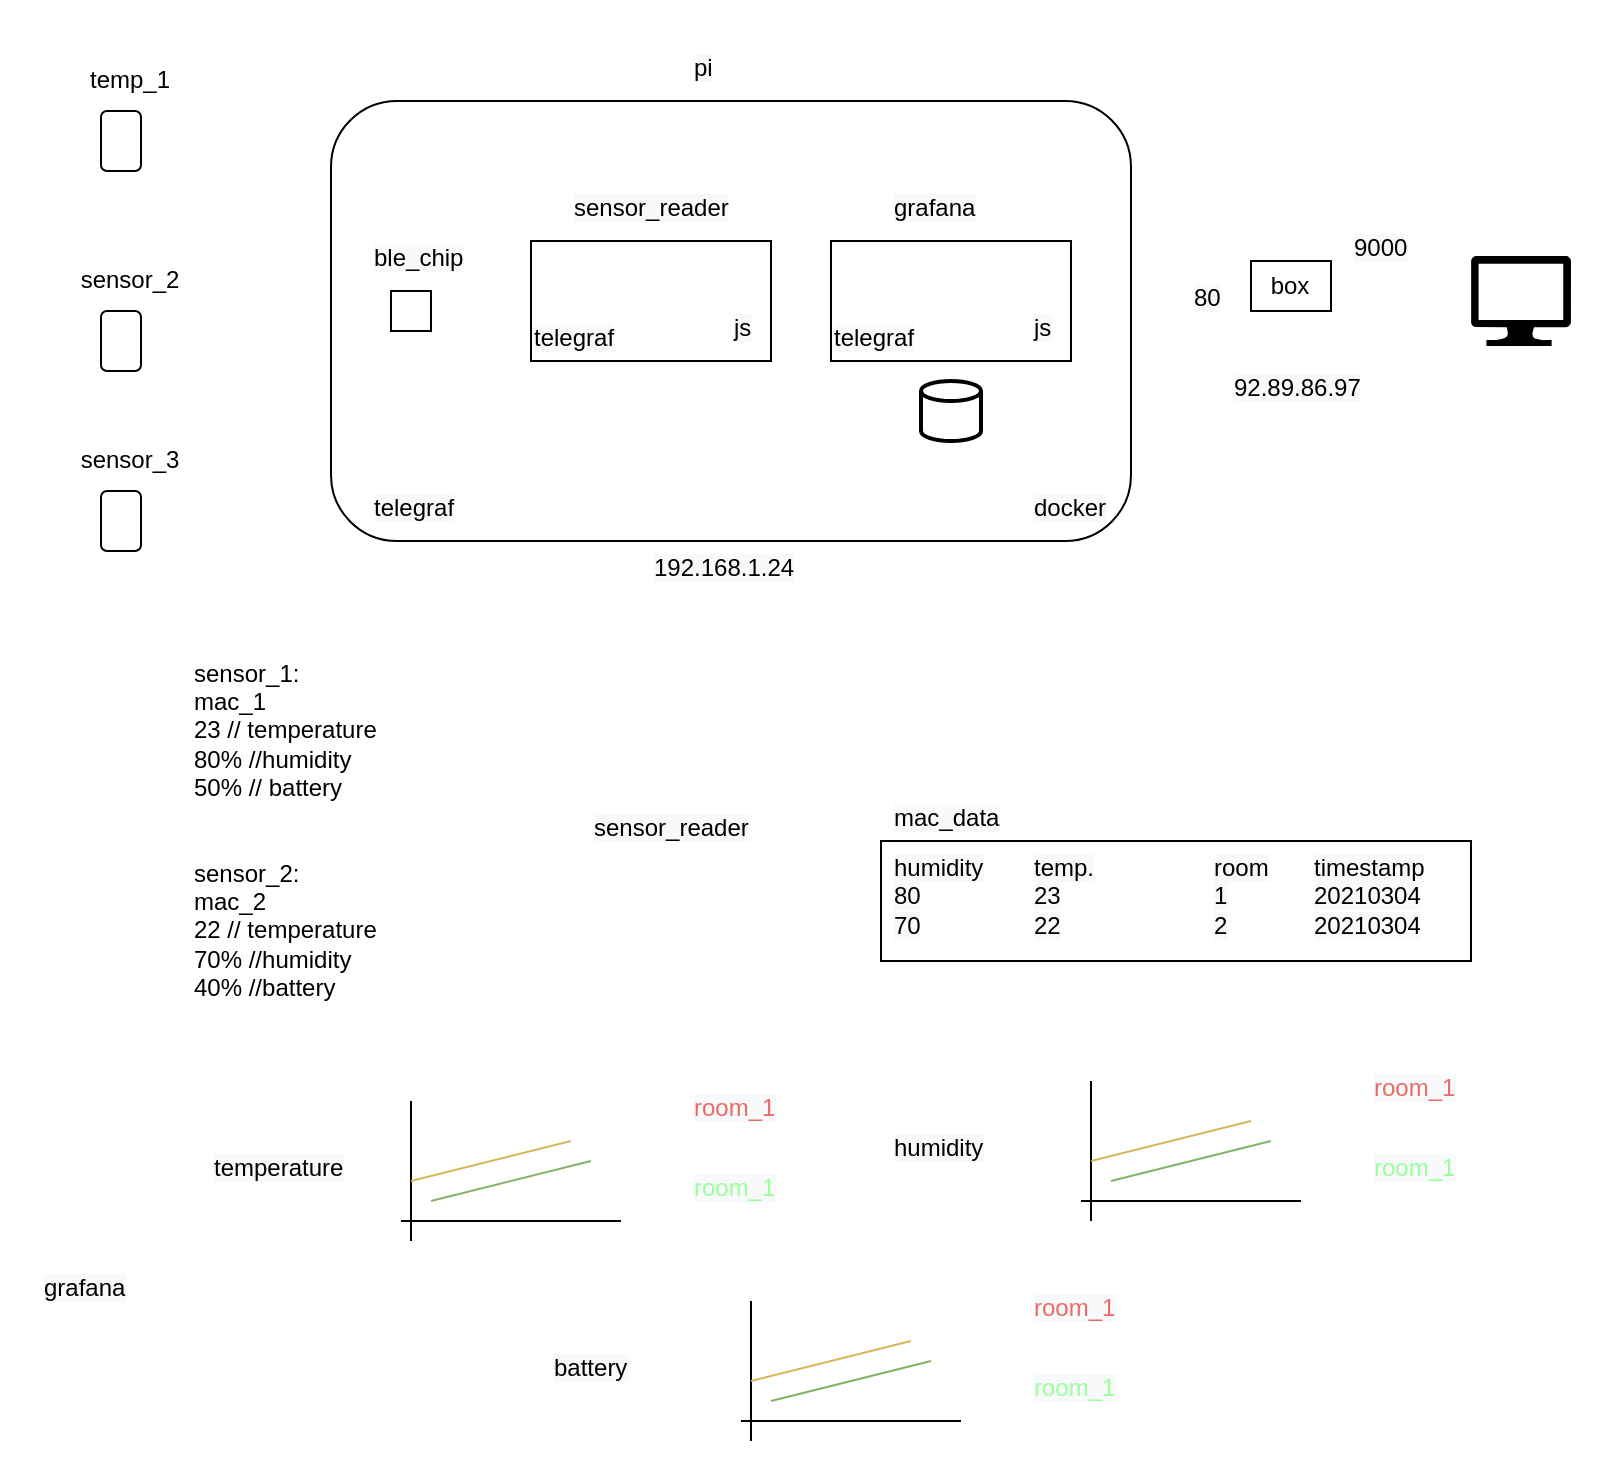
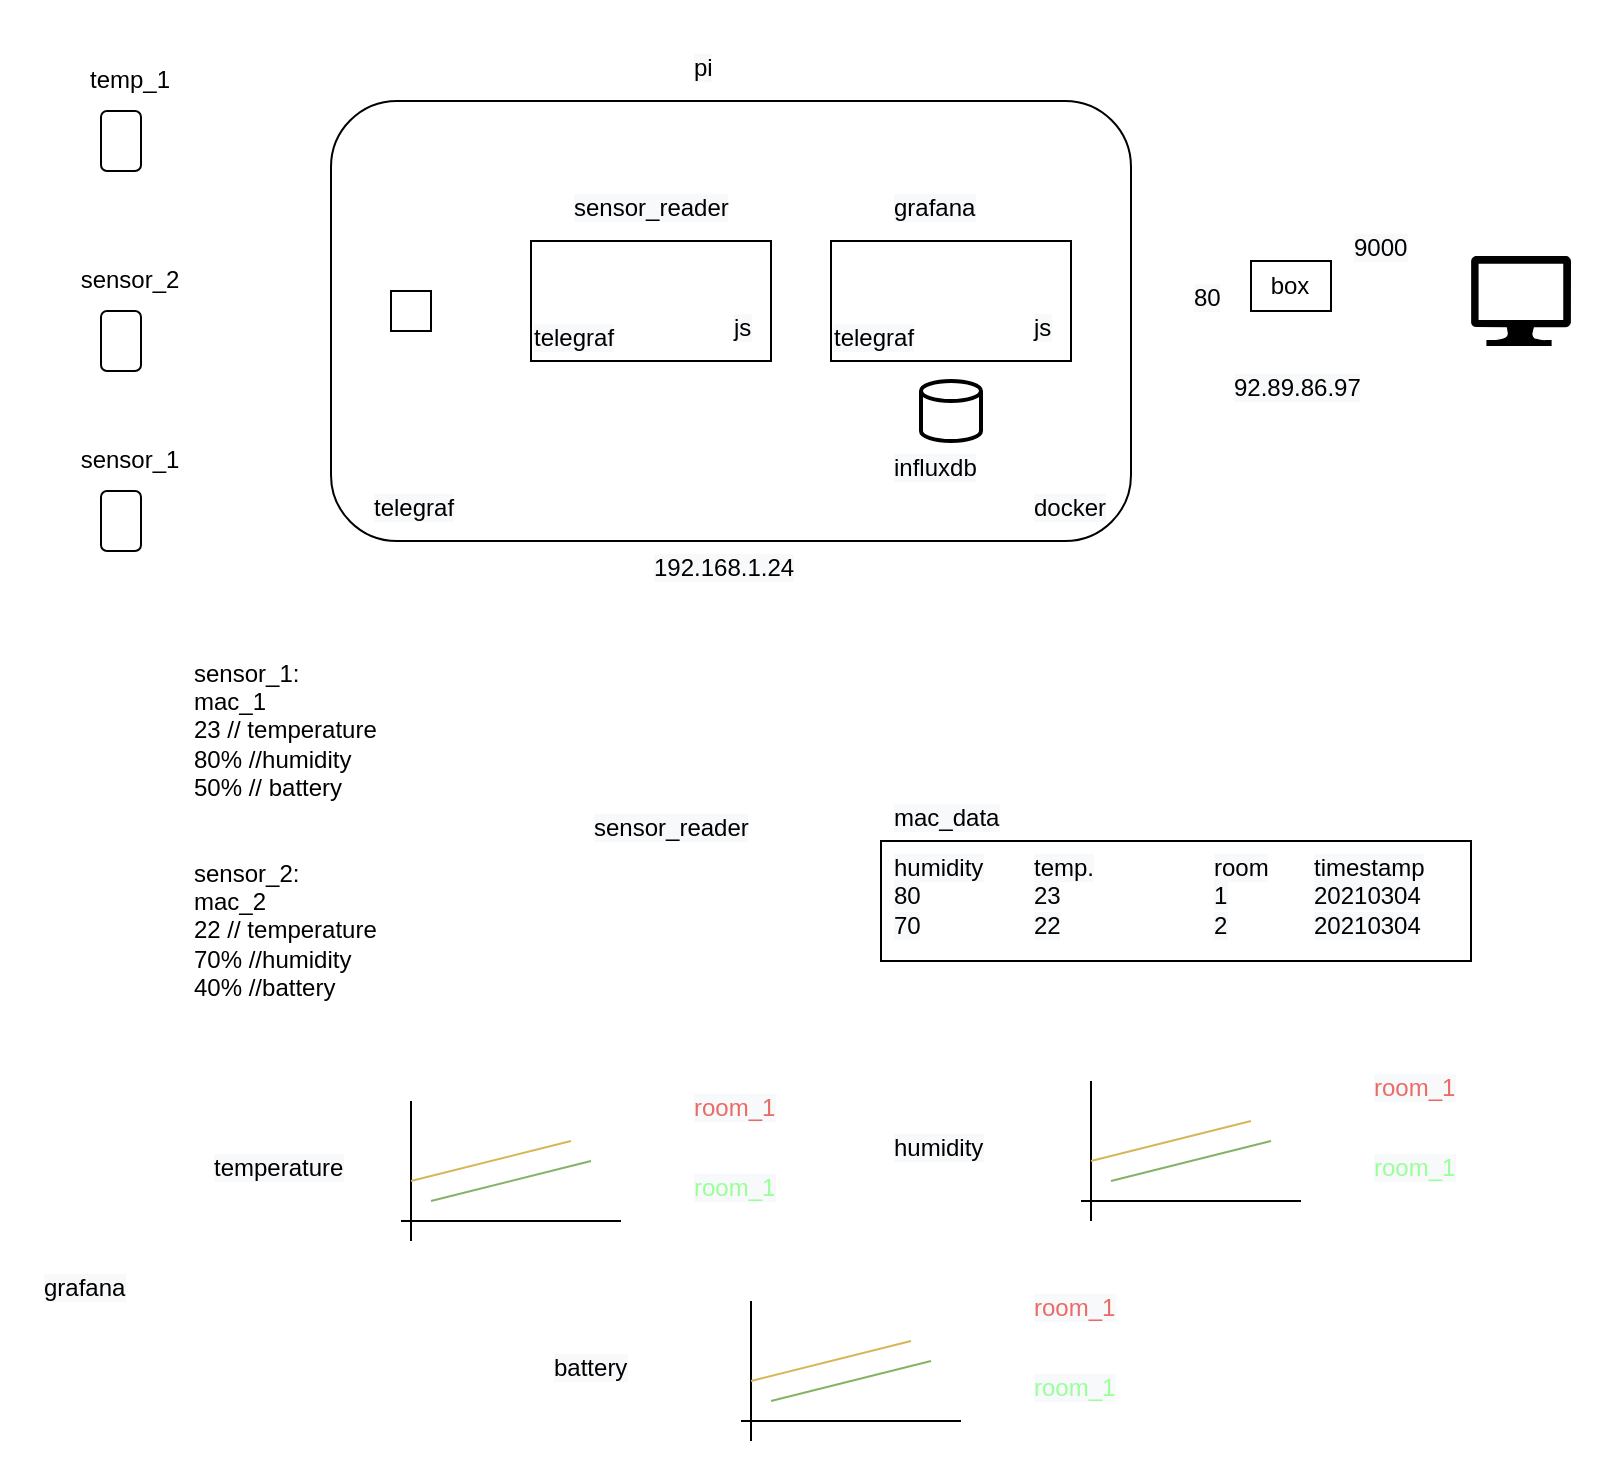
node "ble_chip": removed
node "sensor_3": label "sensor_3" -> "sensor_1"
node "influxdb": added
